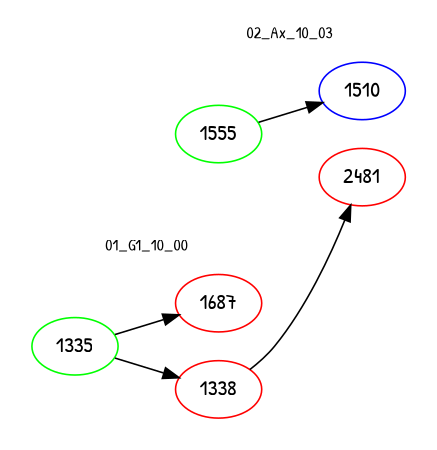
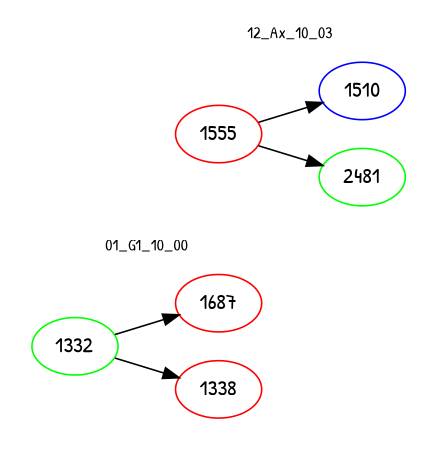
cluster "02_Ax_10_03": label "02_Ax_10_03" -> "12_Ax_10_03"
node "1555": color green -> red
node "2481": color red -> green
edge "1338" -> "2481": now "1555" -> "2481"
node "1335": label "1335" -> "1332"
